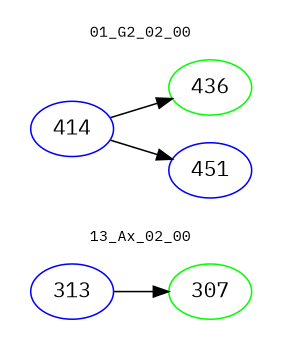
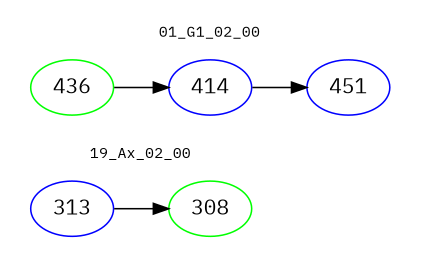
cluster "01_G2_02_00": label "01_G2_02_00" -> "01_G1_02_00"
edge "414" -> "436": reversed
cluster "13_Ax_02_00": label "13_Ax_02_00" -> "19_Ax_02_00"
node "307": label "307" -> "308"
